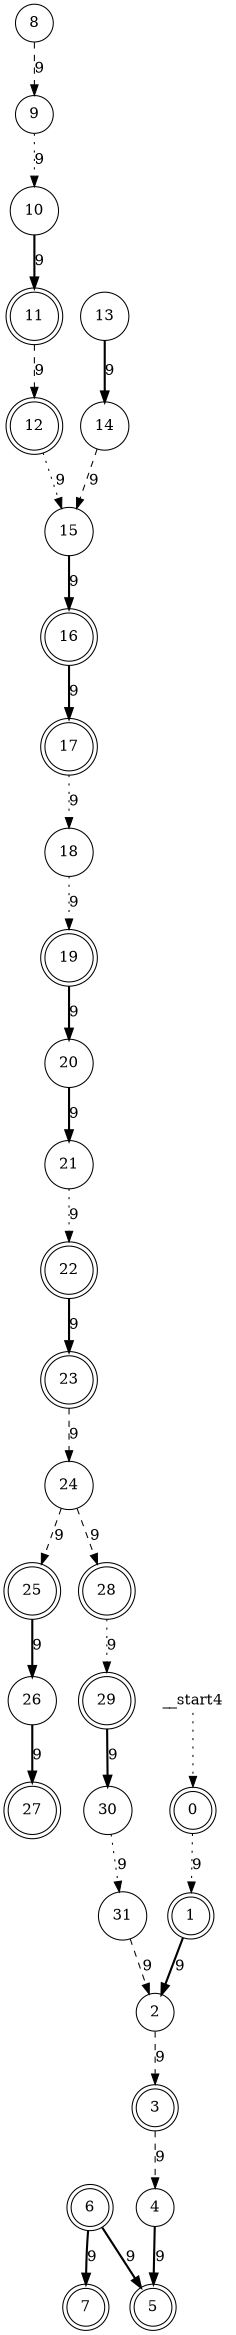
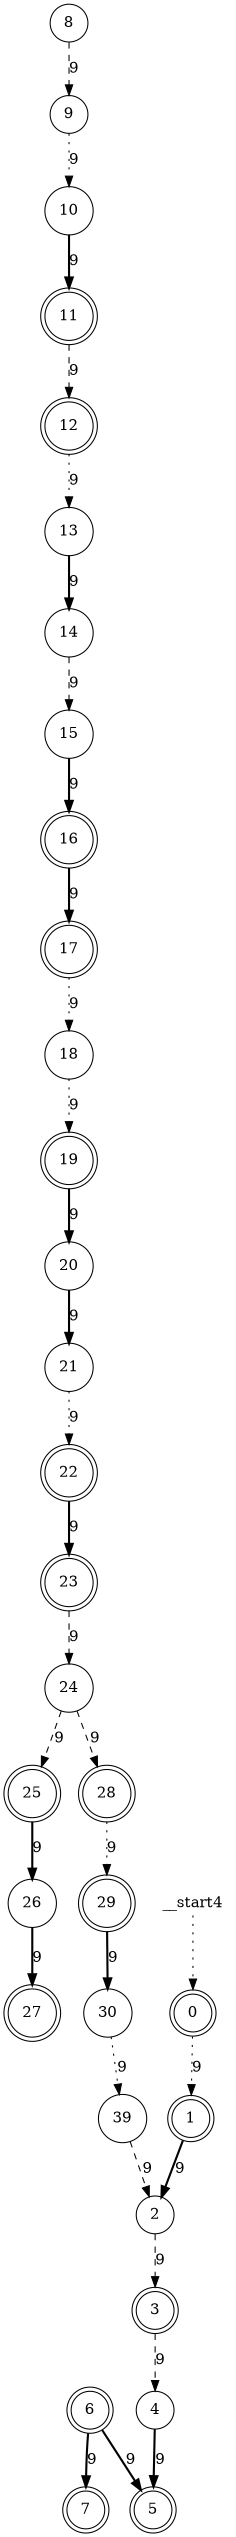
edge "12" -> "15": now "12" -> "13"
node "31": label "31" -> "39"
